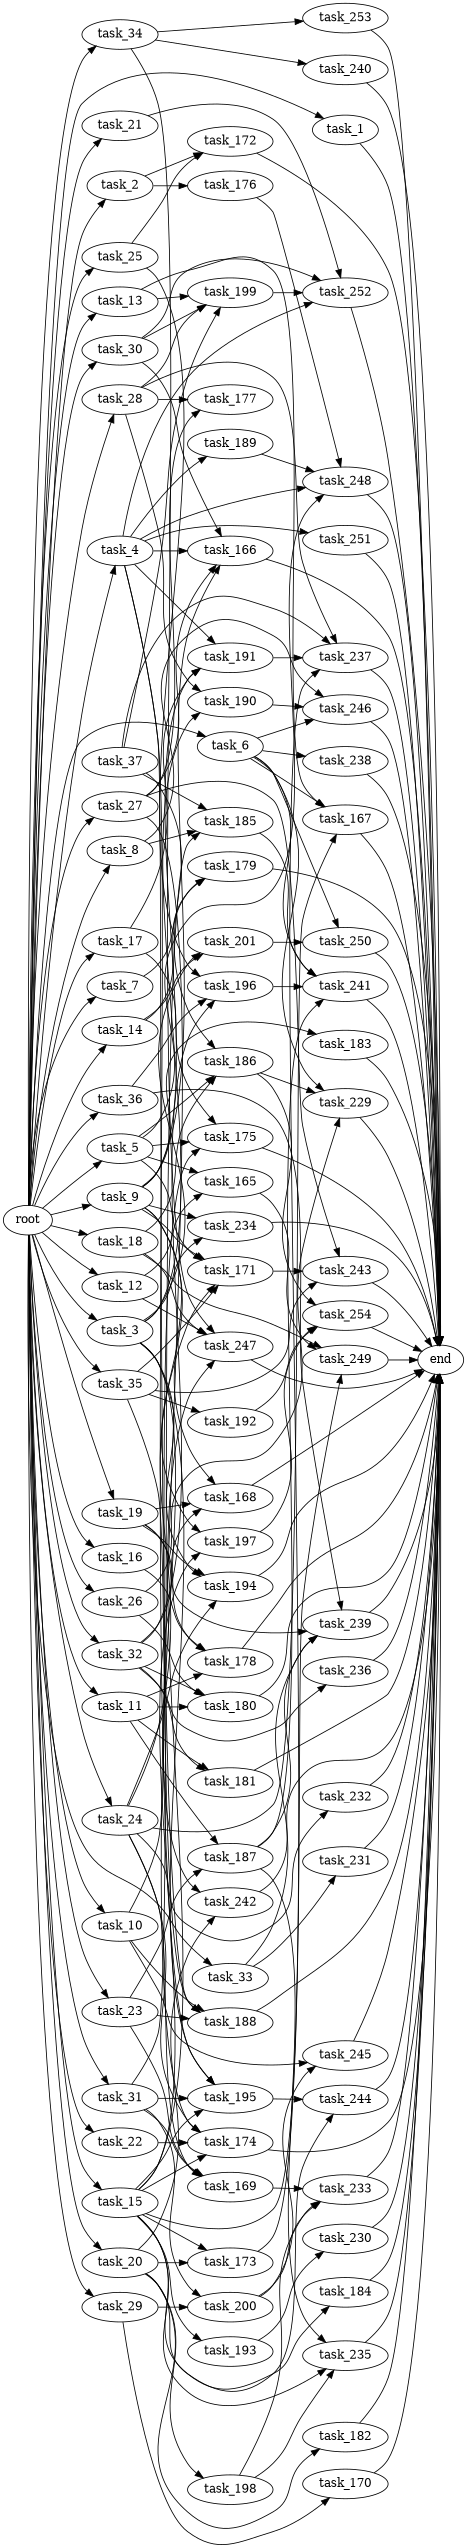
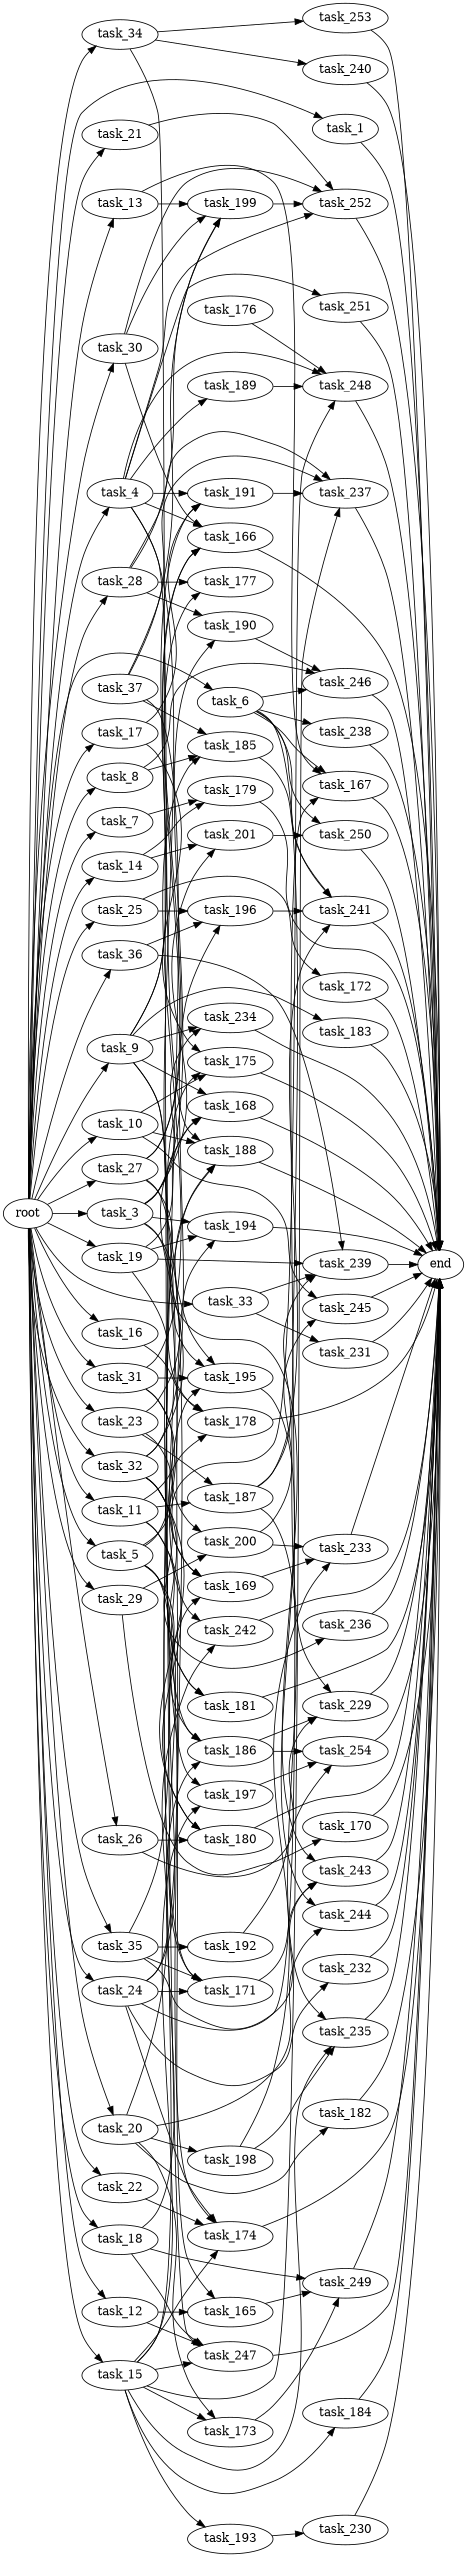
node "task_2": removed
